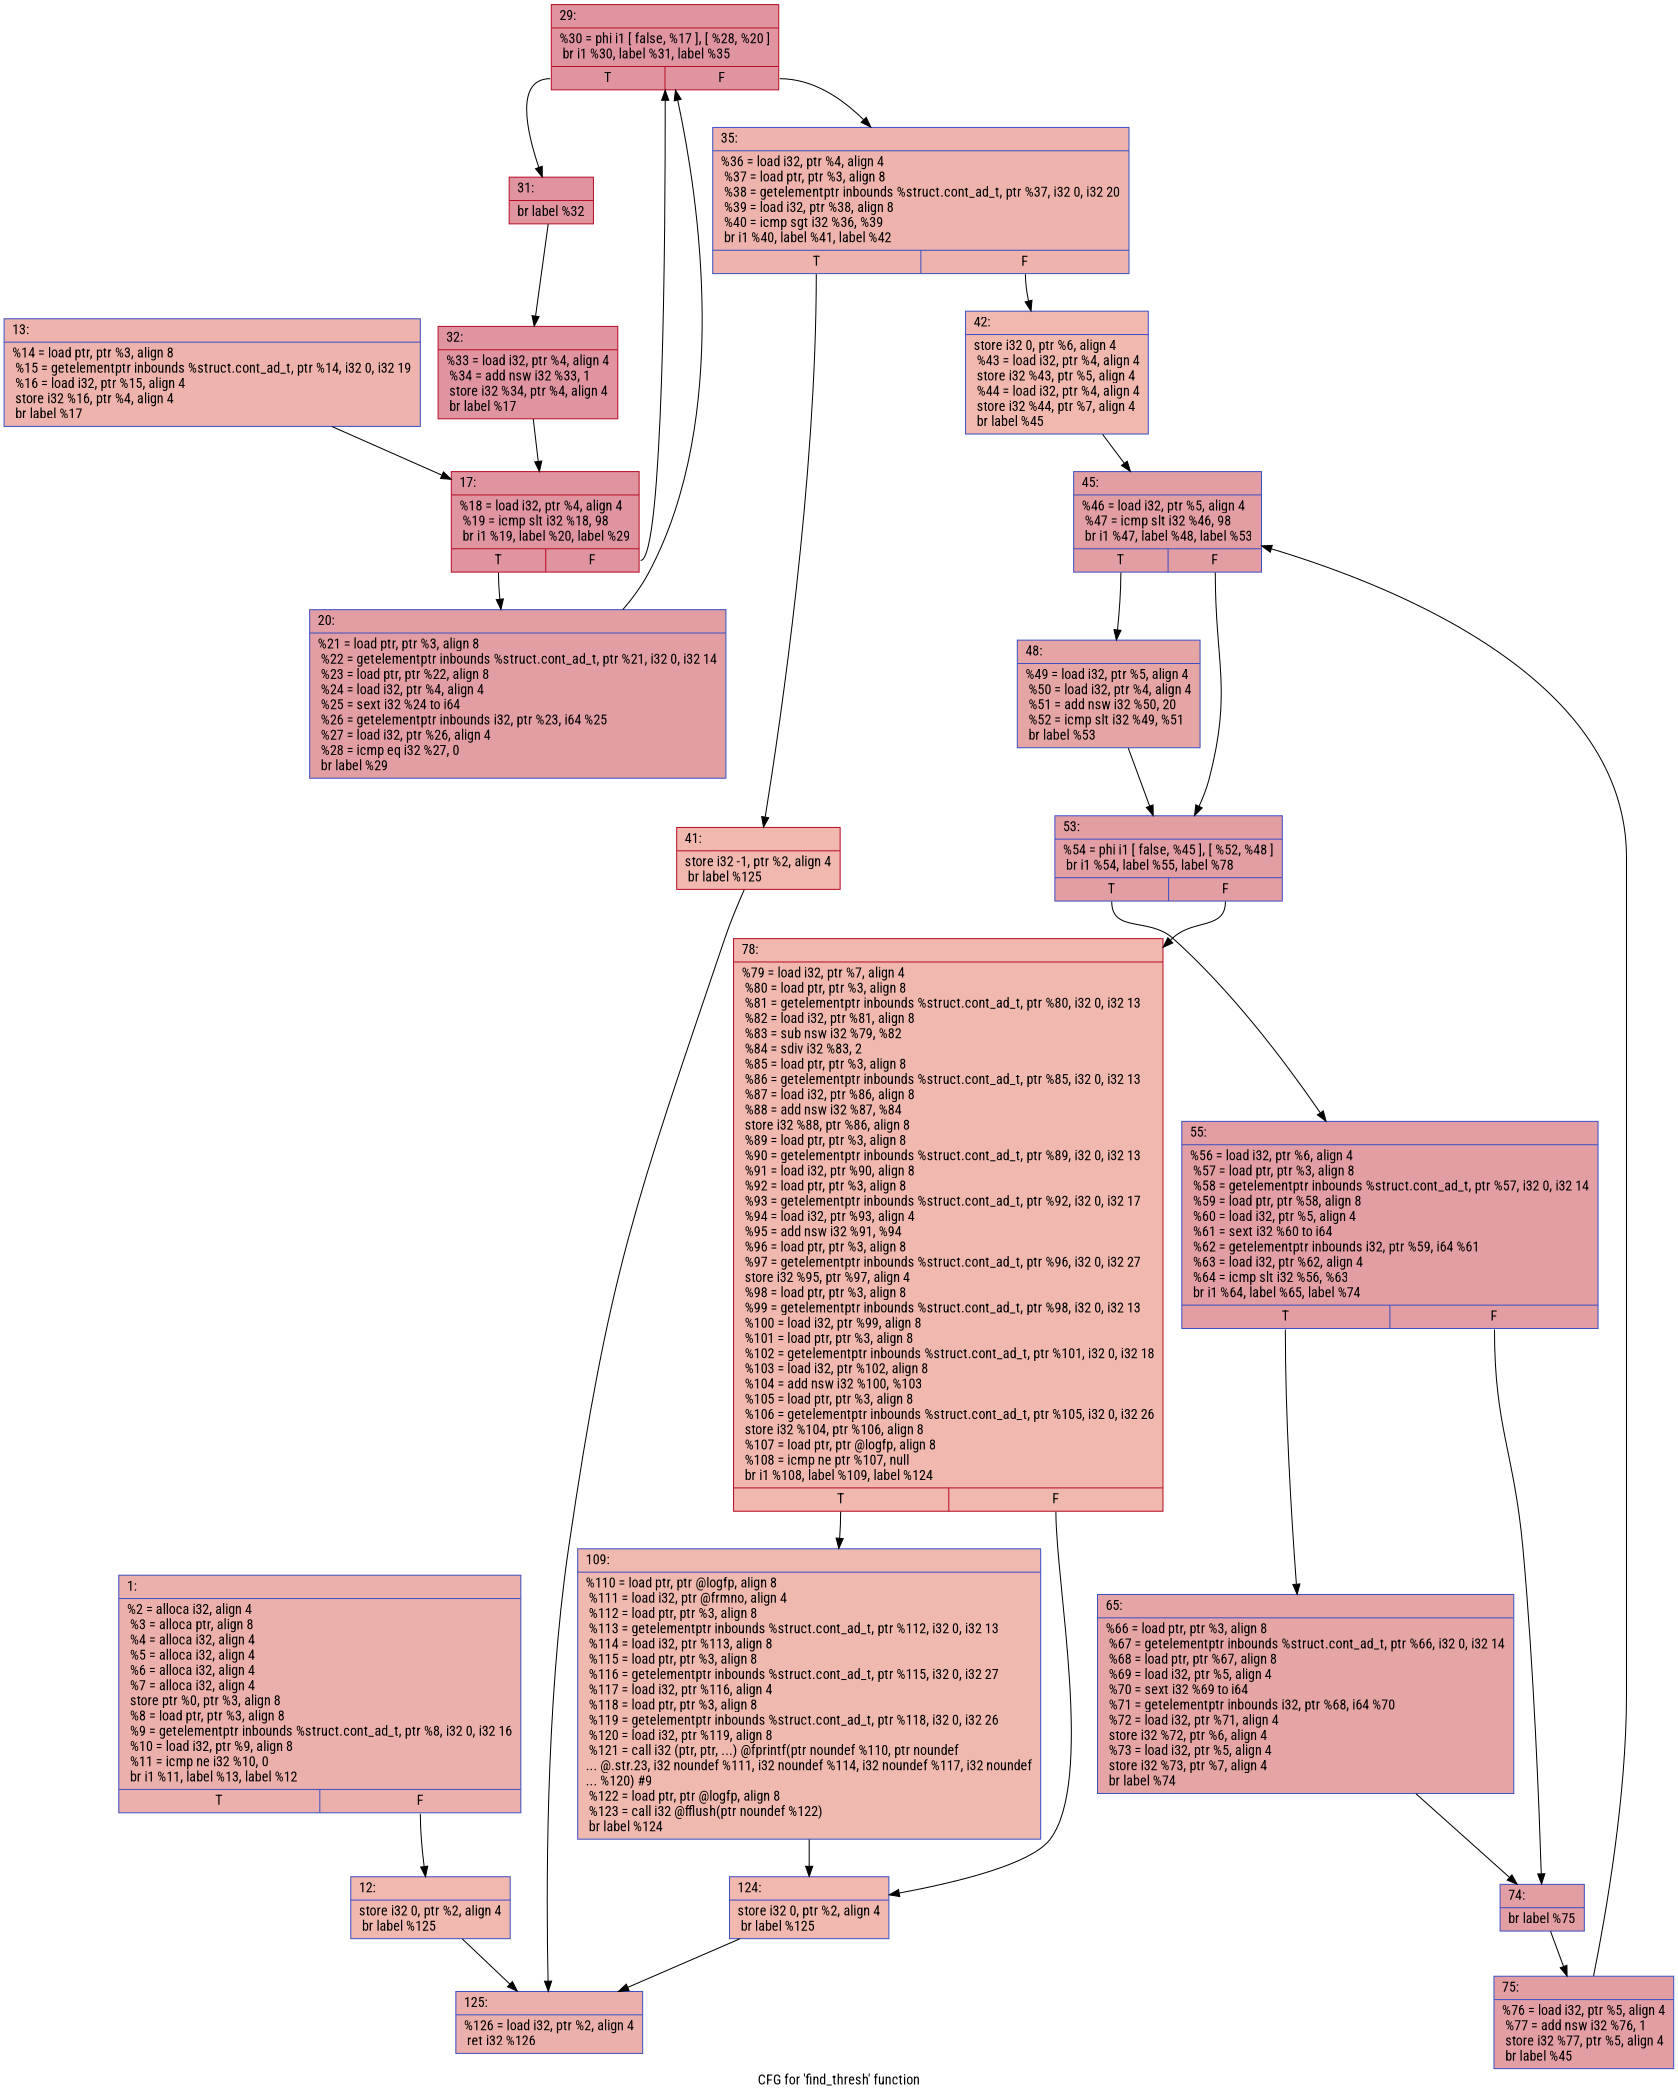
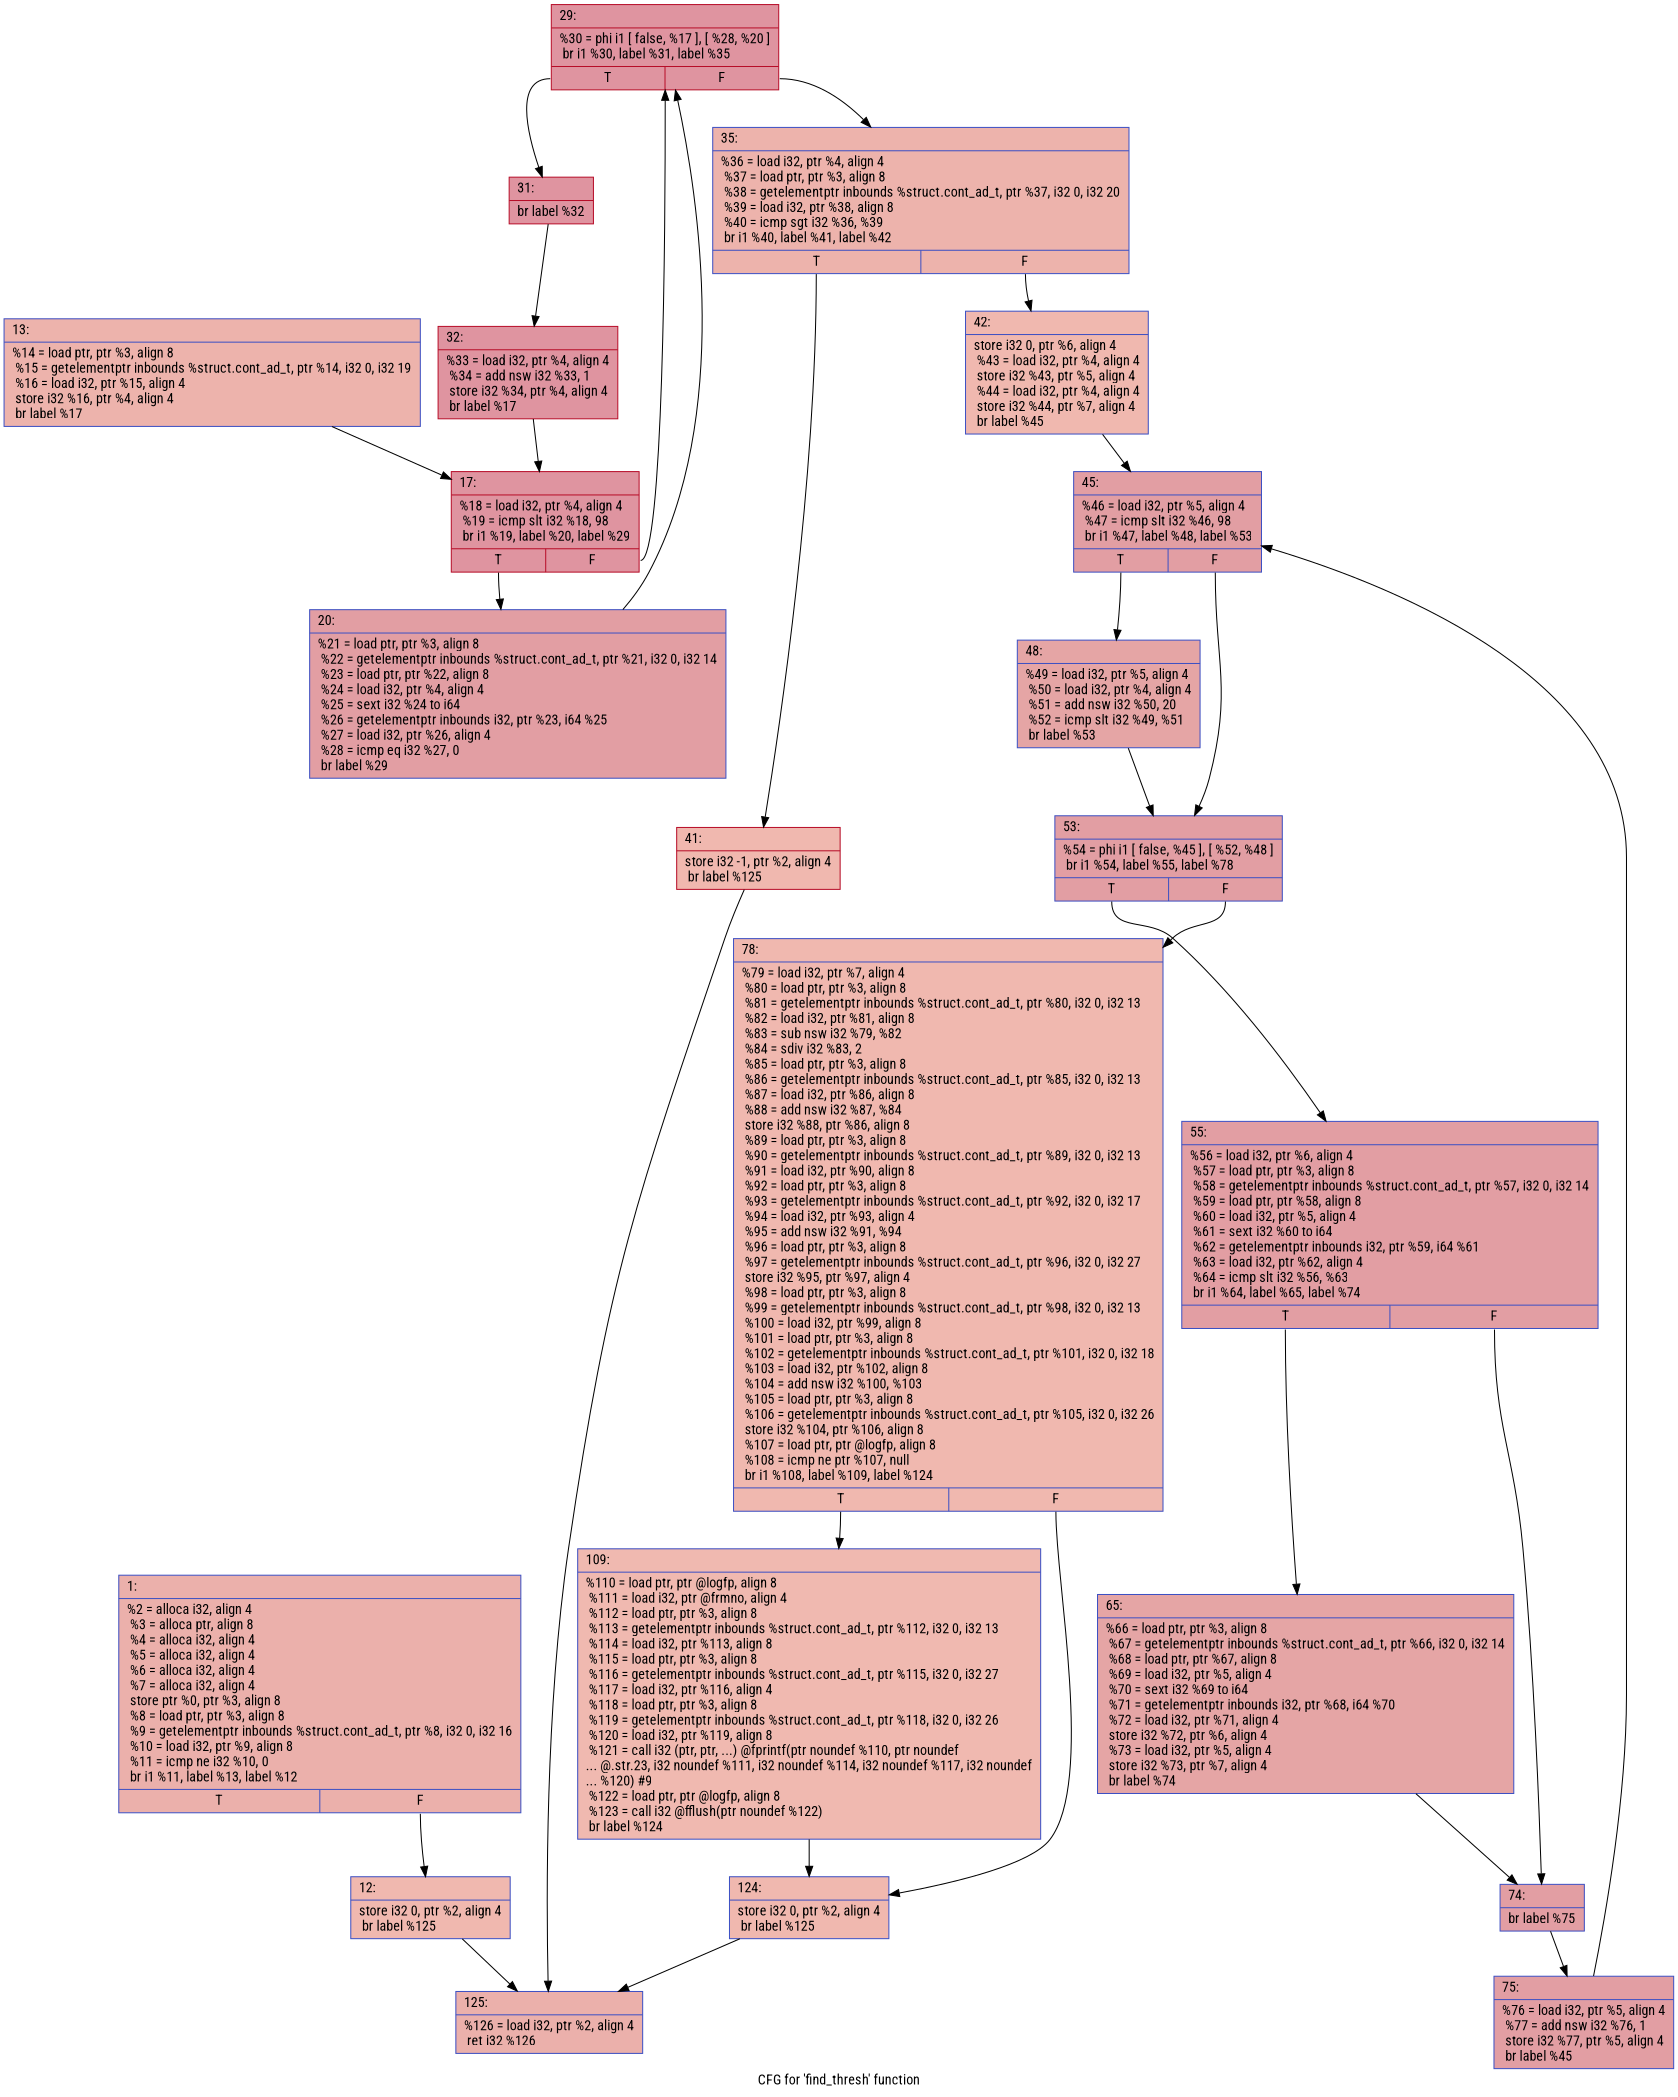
node "78:": color #b70d28ff -> #3d50c3ff
